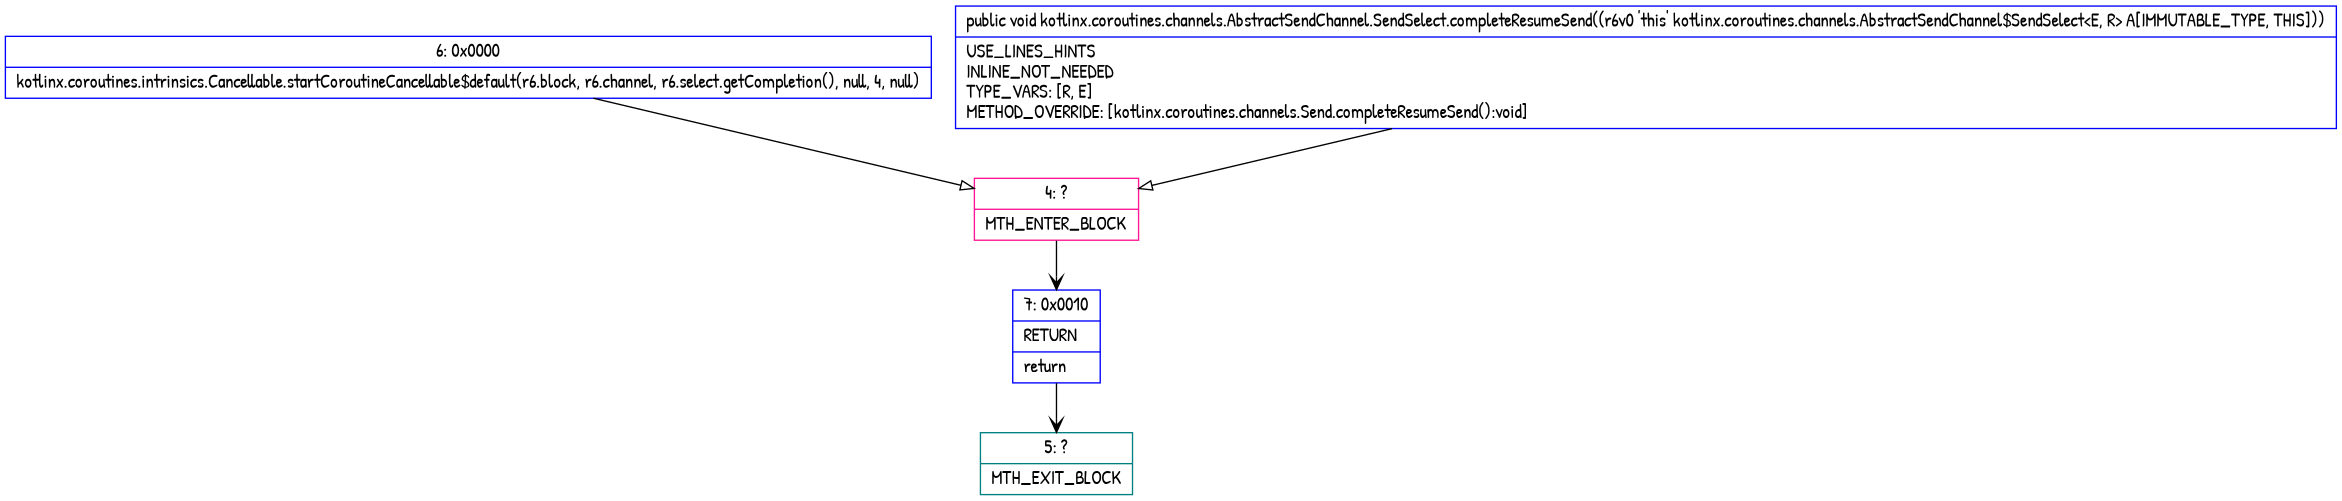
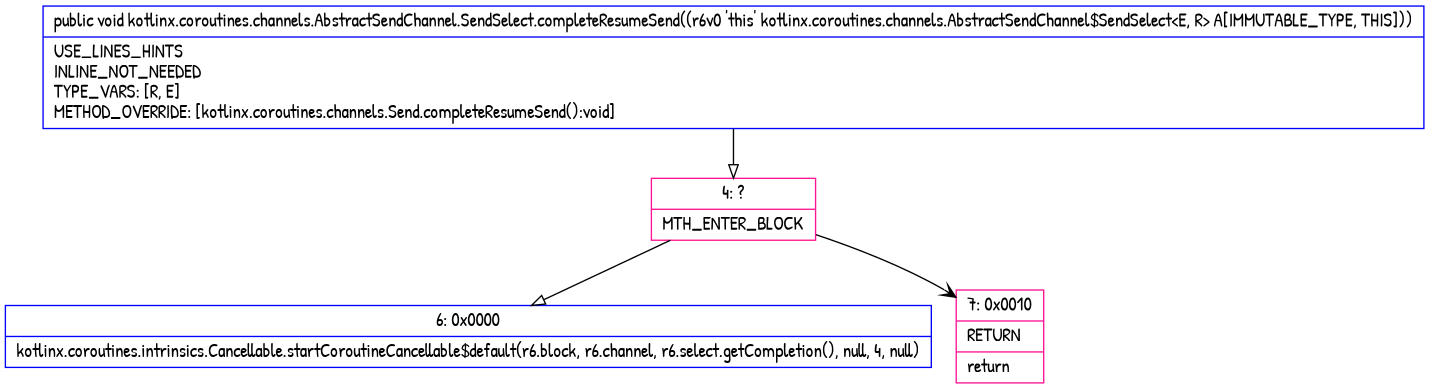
edge "6: 0x0000" -> "4: ?": reversed
node "7: 0x0010": color blue -> deeppink
node "5: ?": removed
